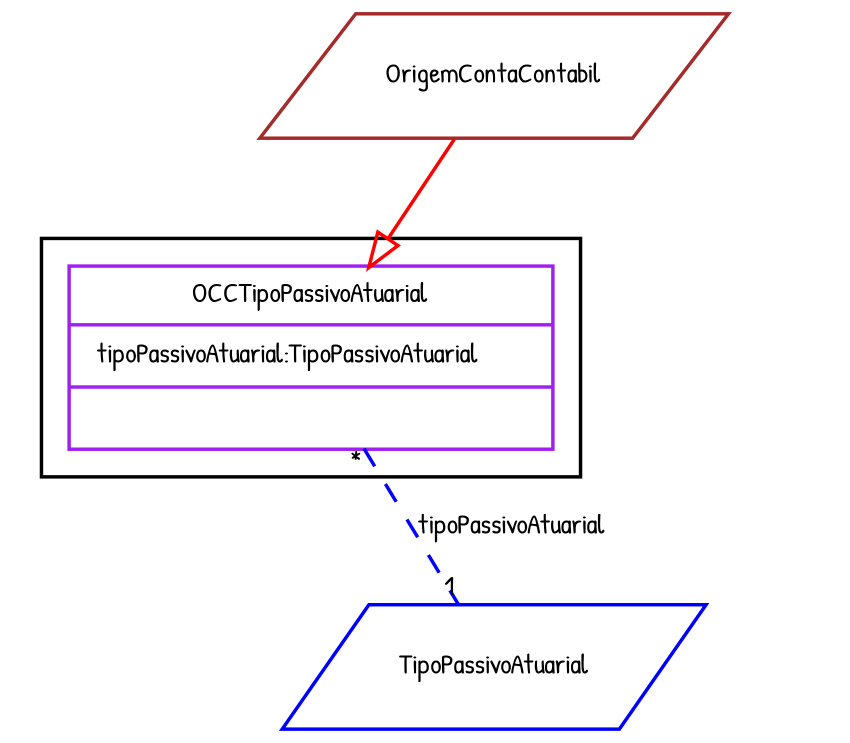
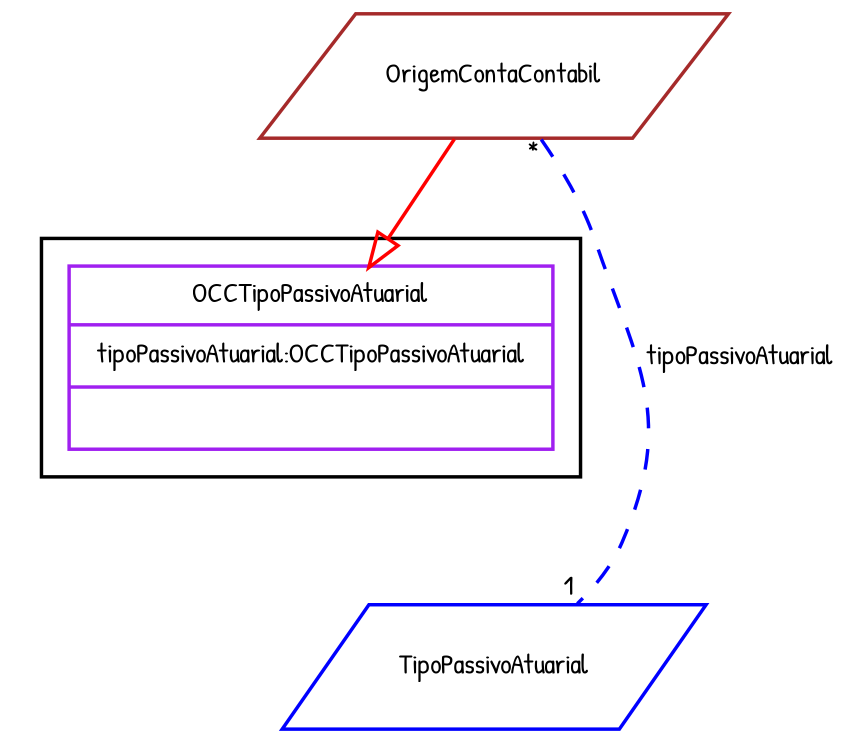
node "OCCTipoPassivoAtuarial": text "tipoPassivoAtuarial:TipoPassivoAtuarial" -> "tipoPassivoAtuarial:OCCTipoPassivoAtuarial"
edge "OCCTipoPassivoAtuarial" -- "TipoPassivoAtuarial": now "OrigemContaContabil" -- "TipoPassivoAtuarial"
